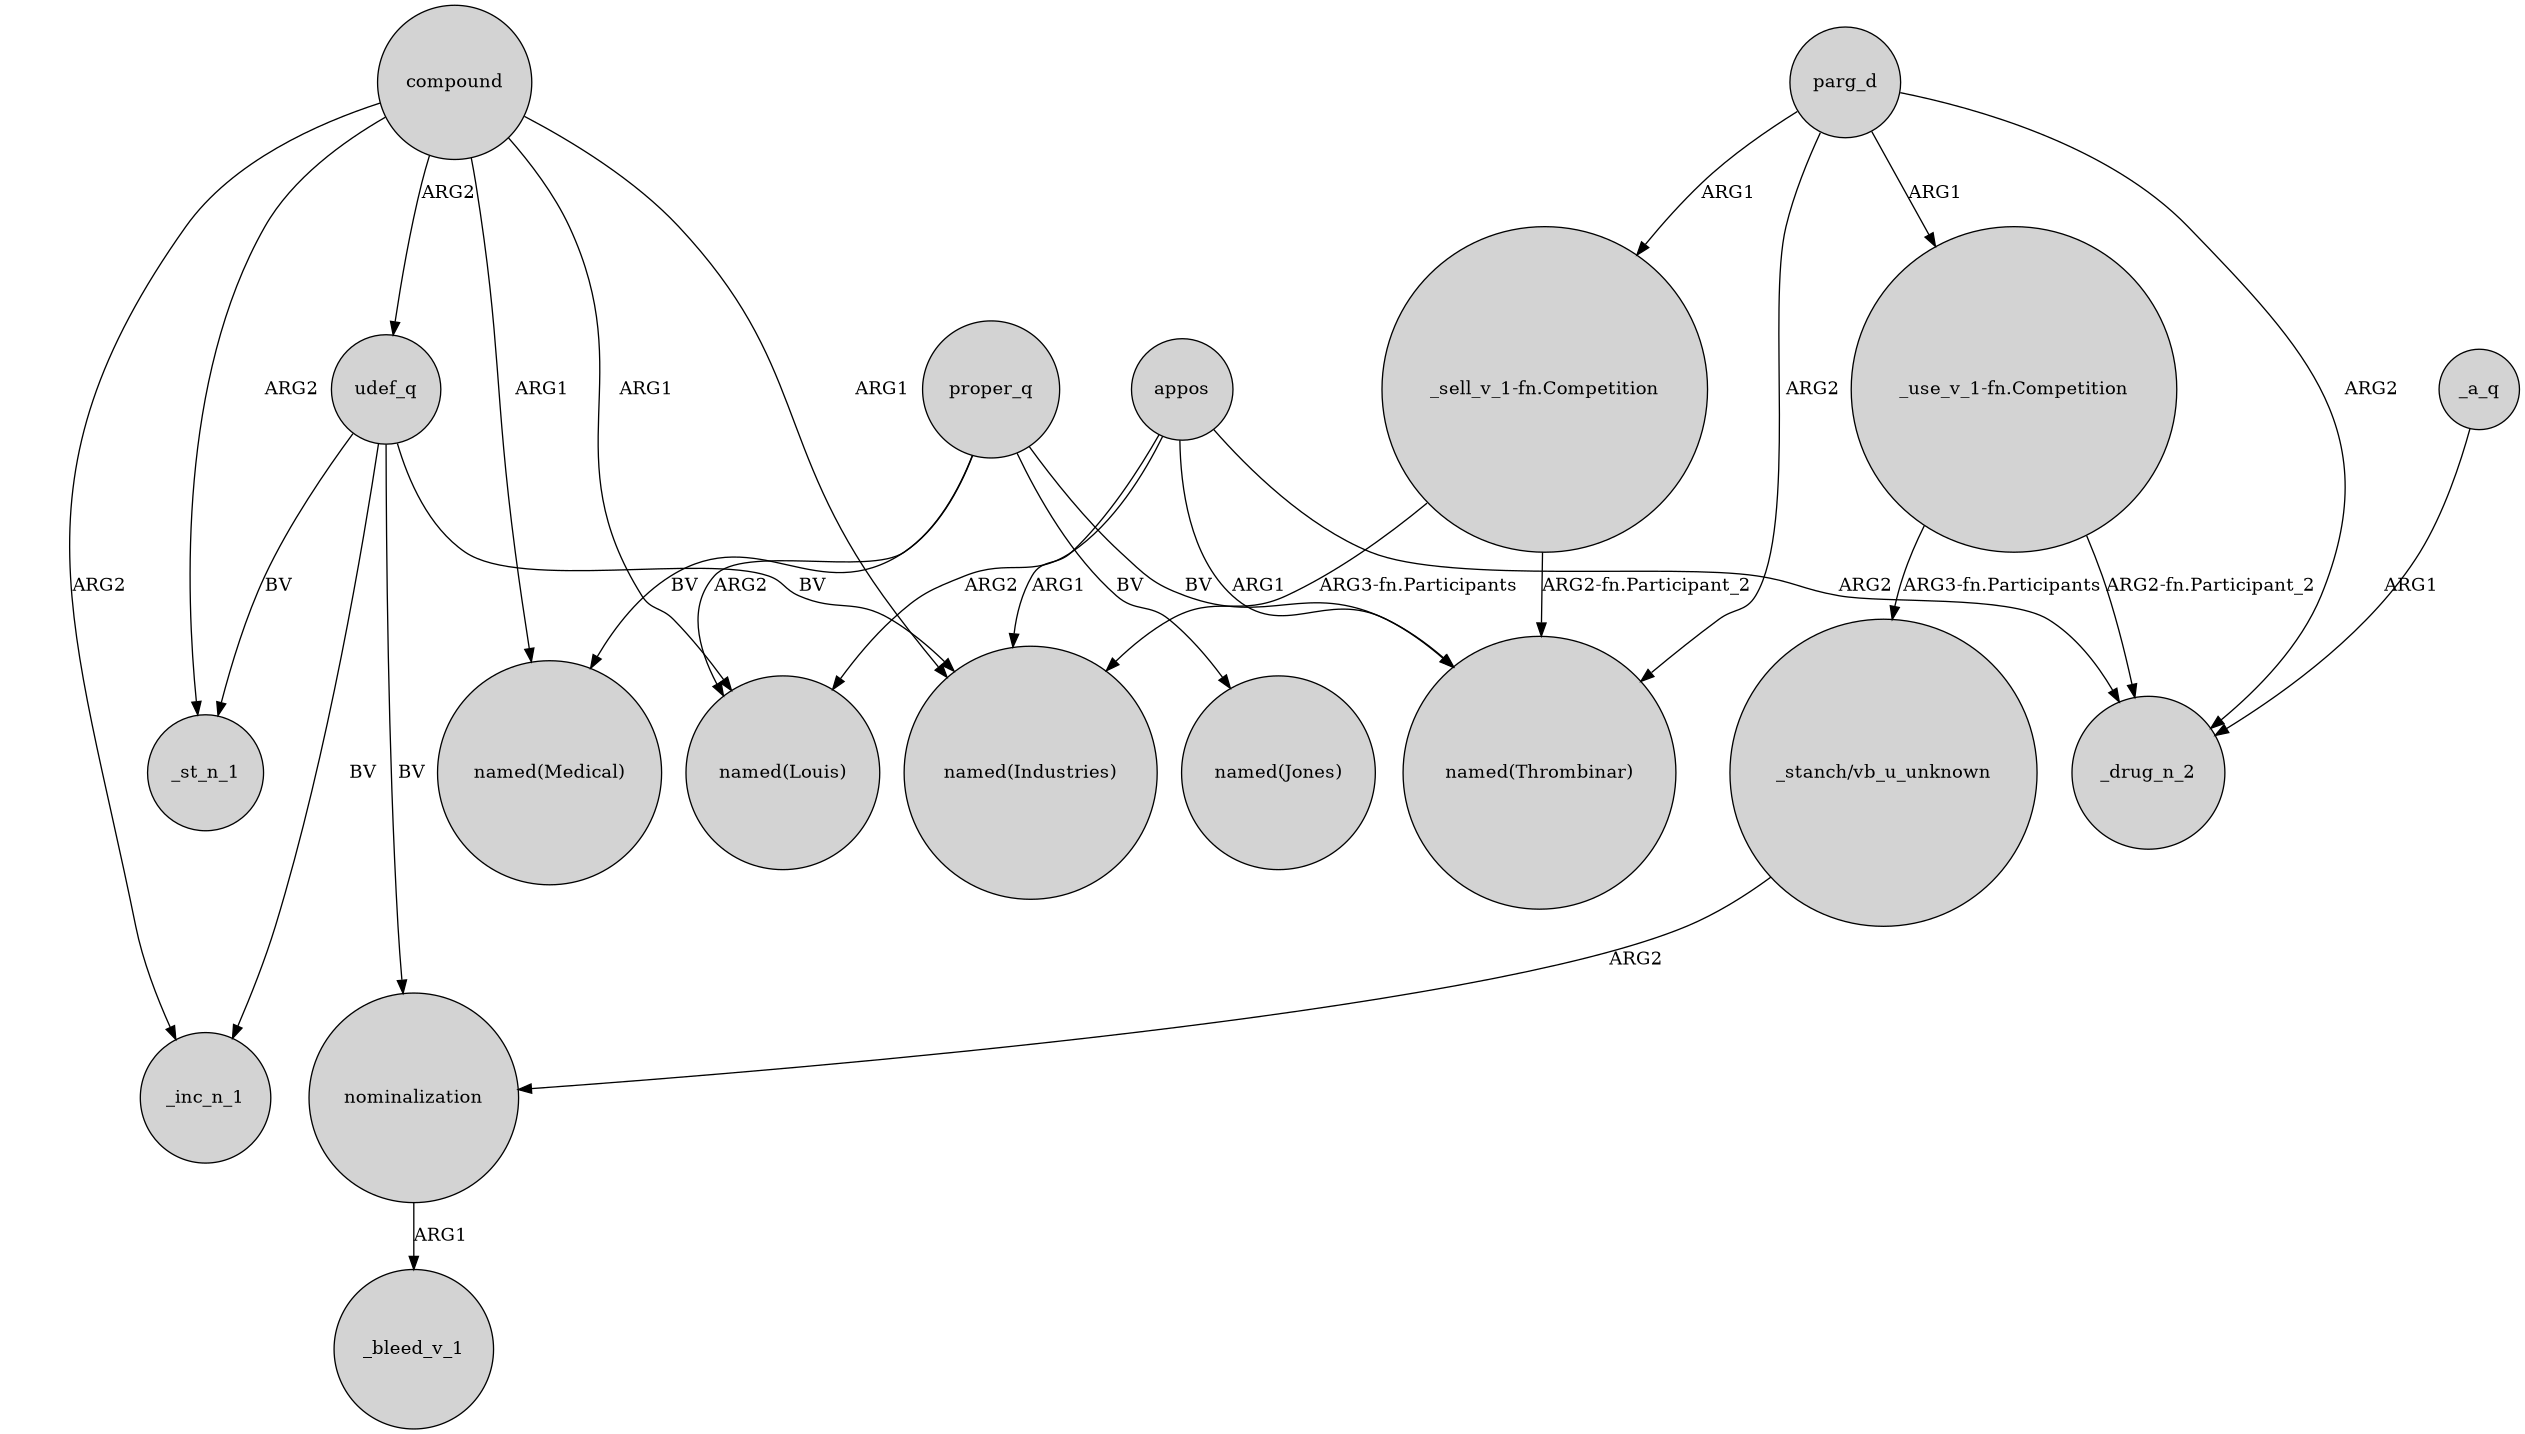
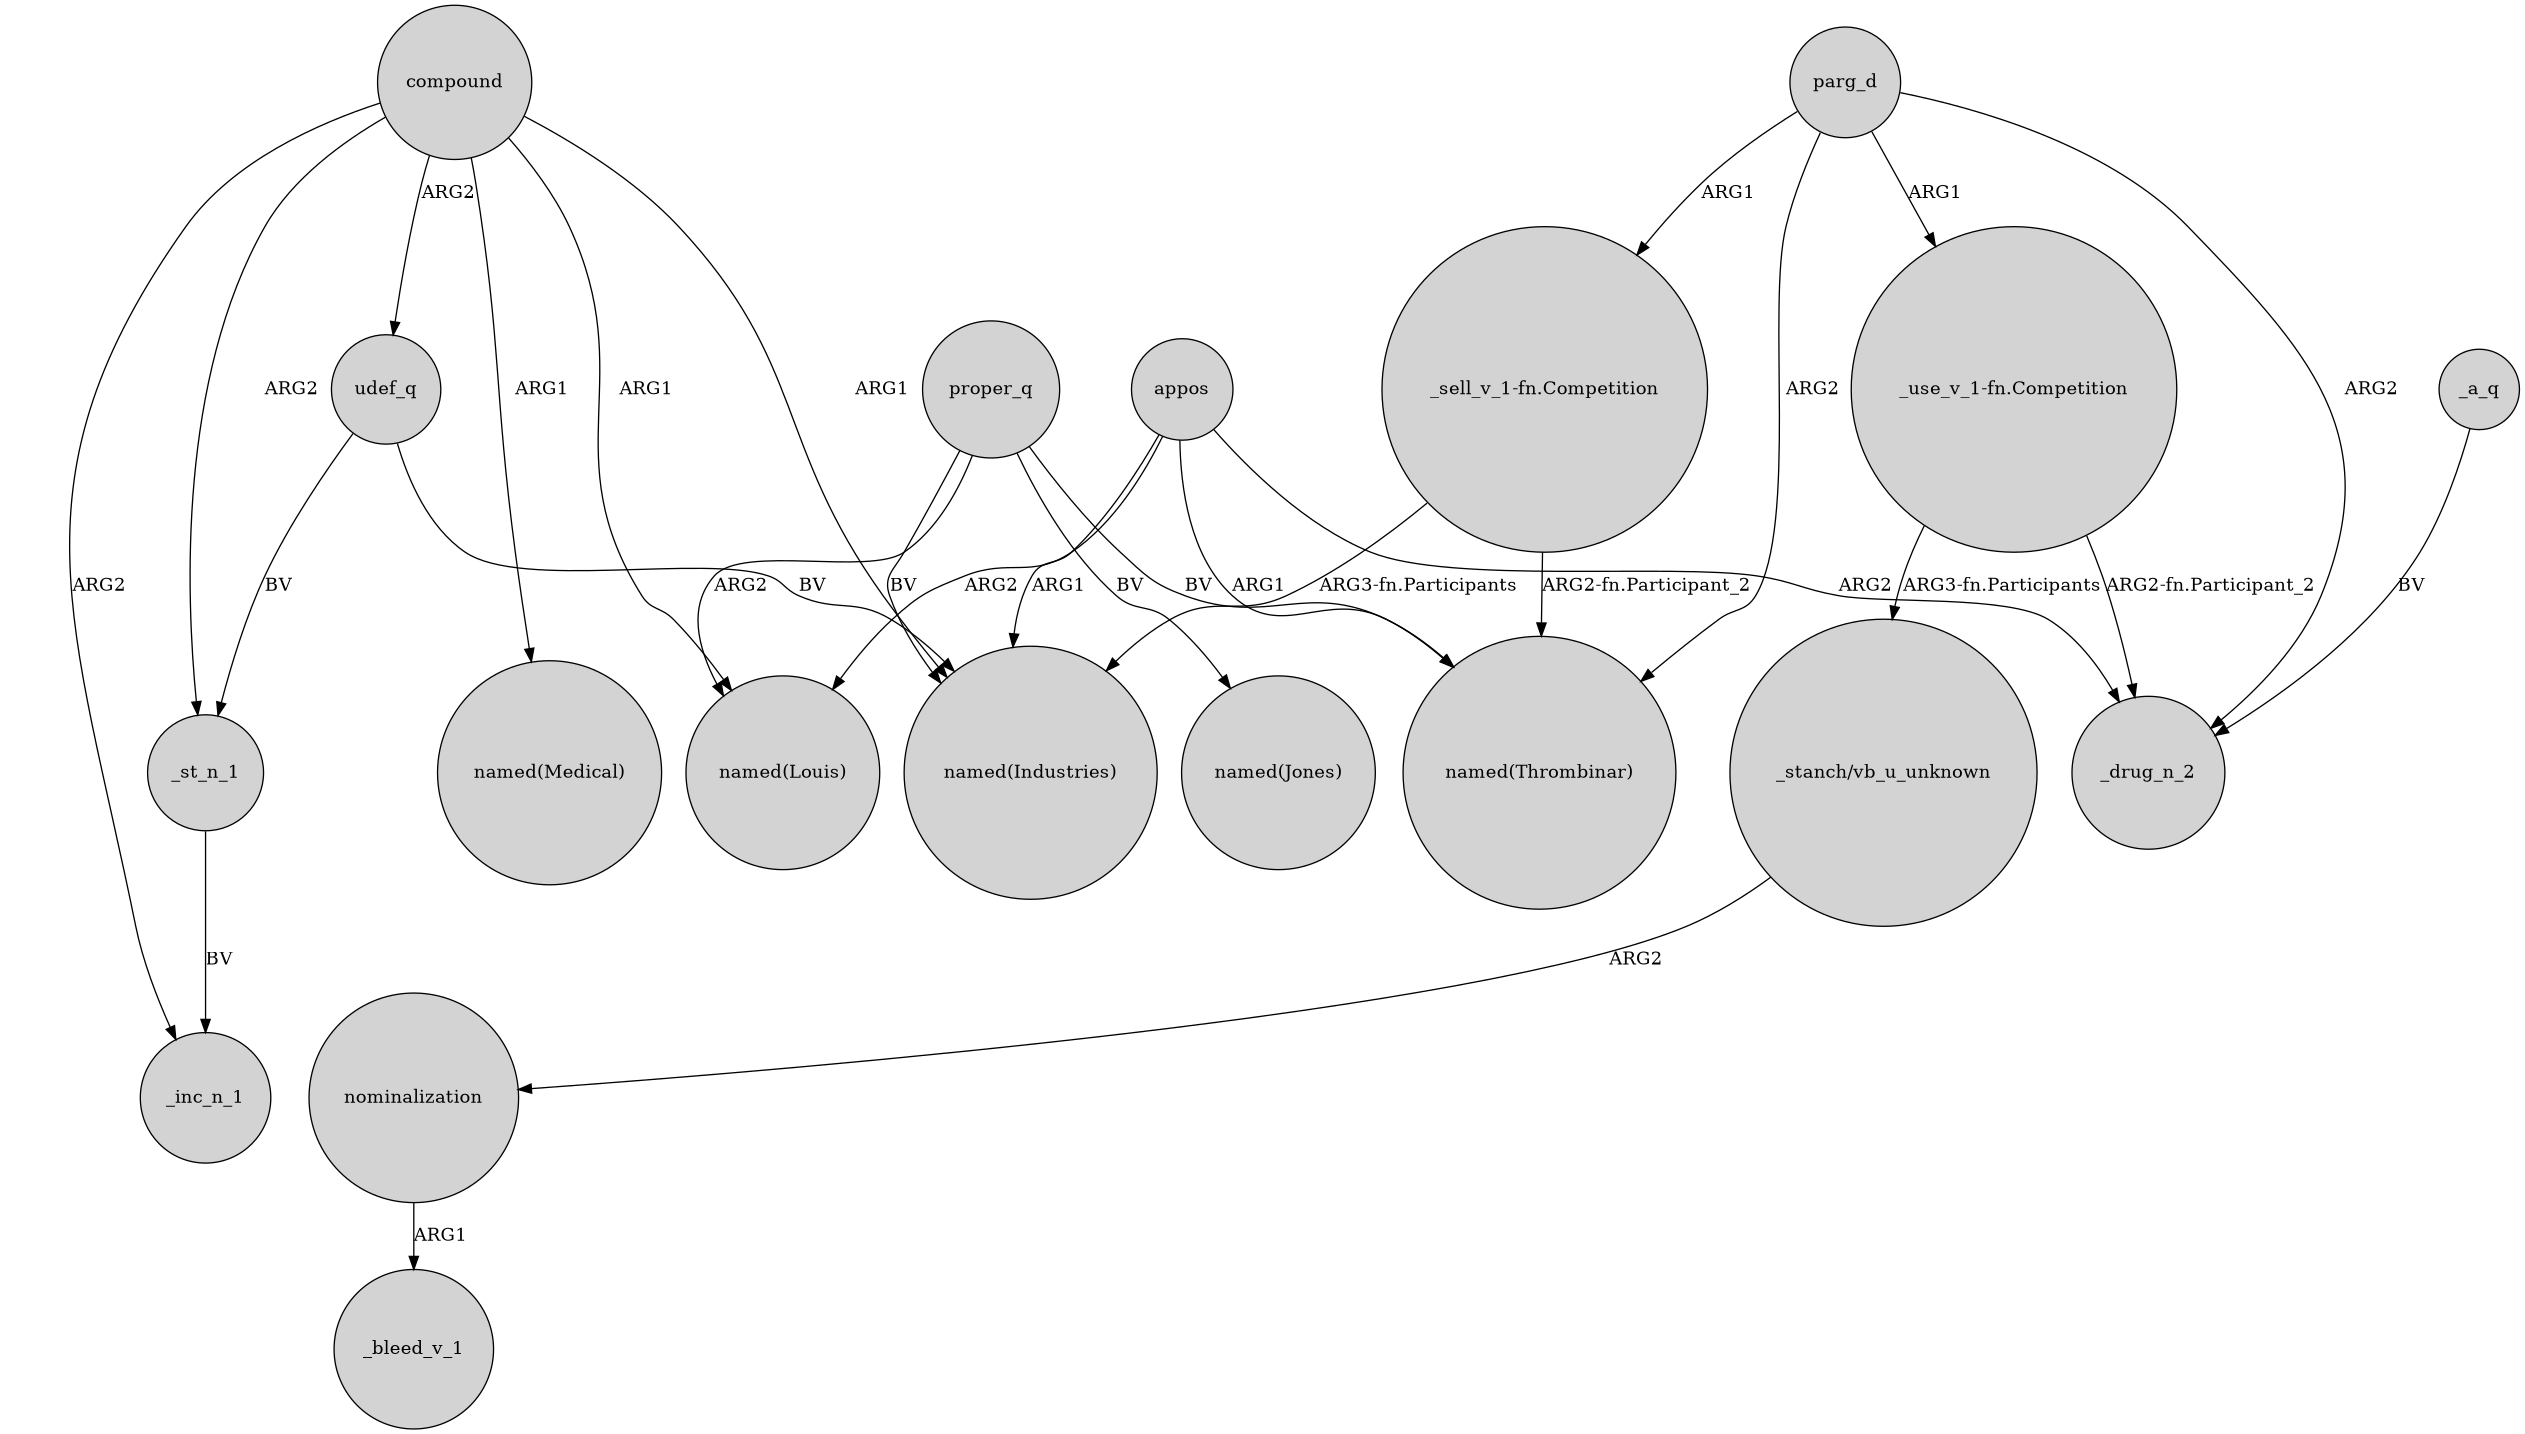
edge "proper_q" -> "named(Medical)": now "proper_q" -> "named(Industries)"
edge "_a_q" -> "_drug_n_2": label "ARG1" -> "BV"
edge "udef_q" -> "nominalization": removed, label "BV"
edge "udef_q" -> "_inc_n_1": now "_st_n_1" -> "_inc_n_1"
